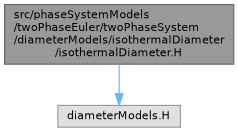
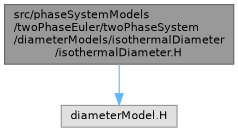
node "diameterModels.H": label "diameterModels.H" -> "diameterModel.H"
